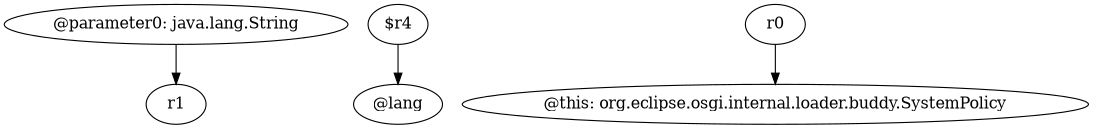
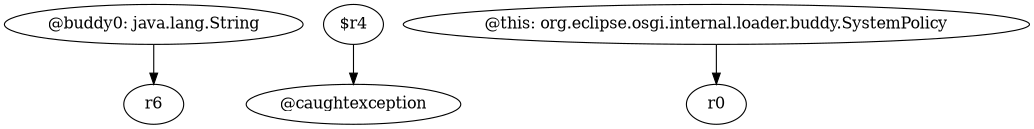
node "@parameter0: java.lang.String": label "@parameter0: java.lang.String" -> "@buddy0: java.lang.String"
edge "r0" -> "@this: org.eclipse.osgi.internal.loader.buddy.SystemPolicy": reversed
node "r1": label "r1" -> "r6"
node "@lang": label "@lang" -> "@caughtexception"
